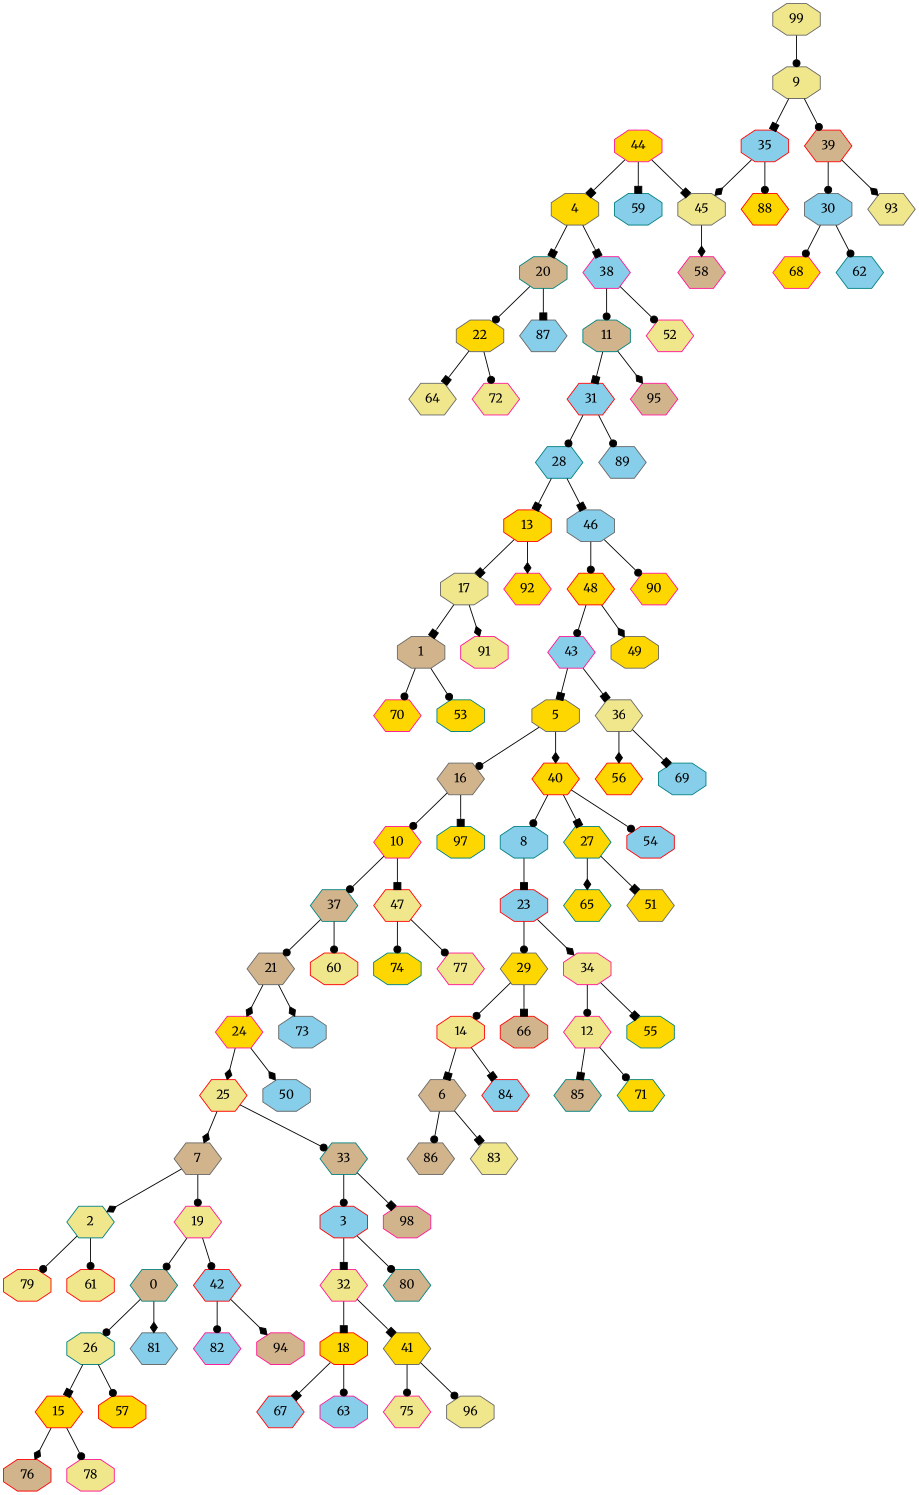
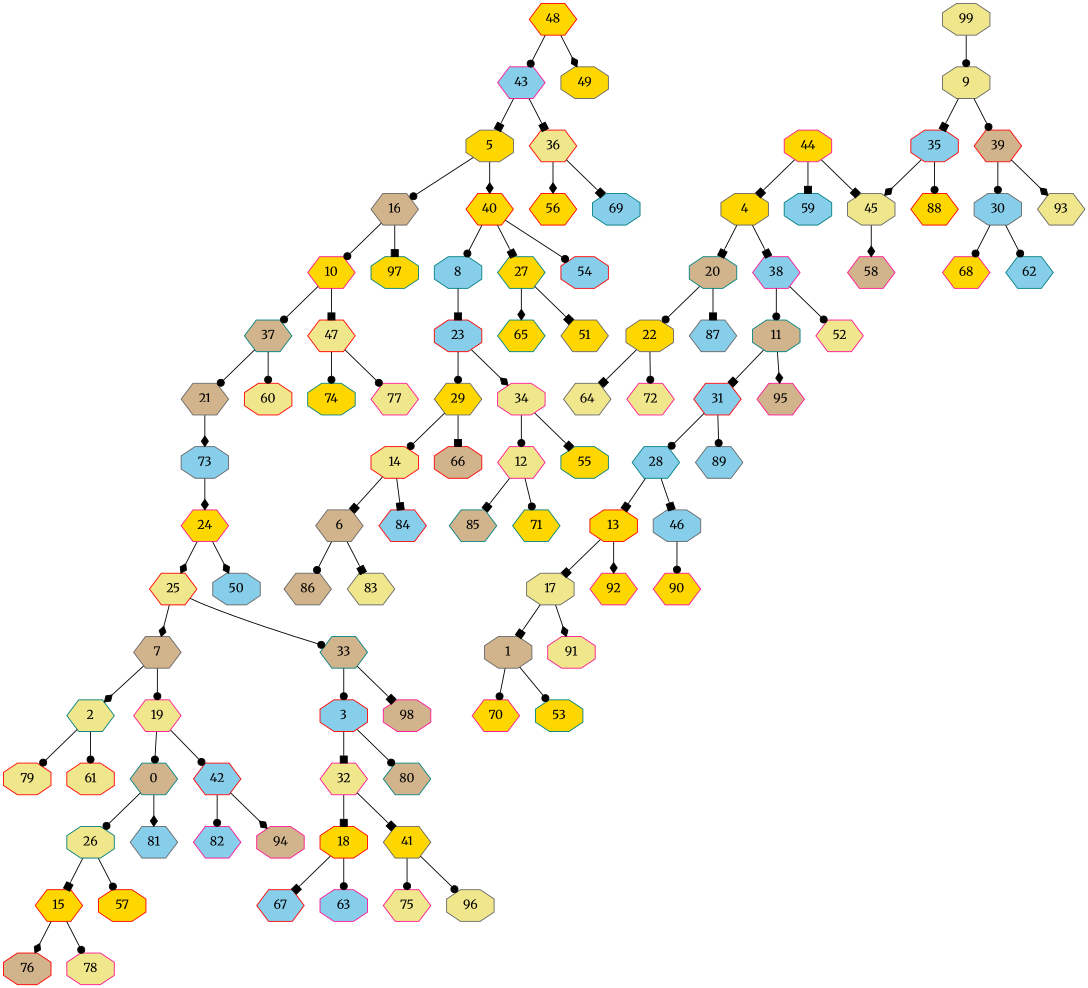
edge "46" -> "48": removed
node "36": color gray40 -> red
edge "21" -> "24": now "73" -> "24"
